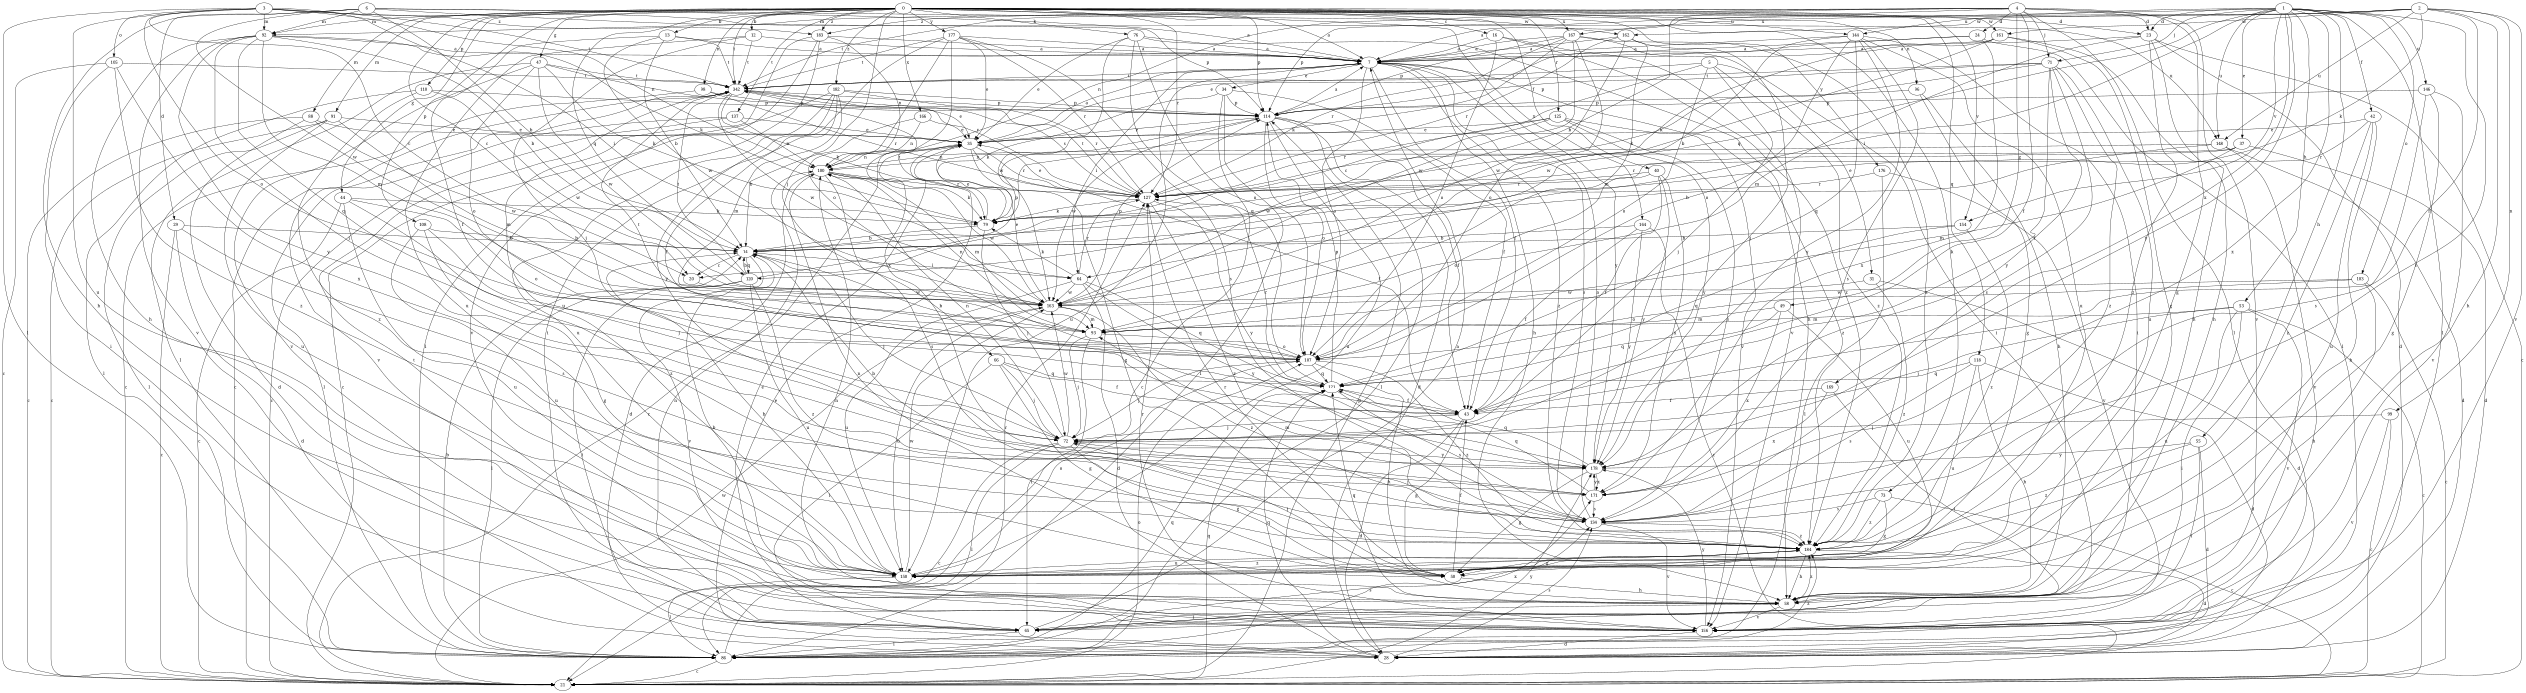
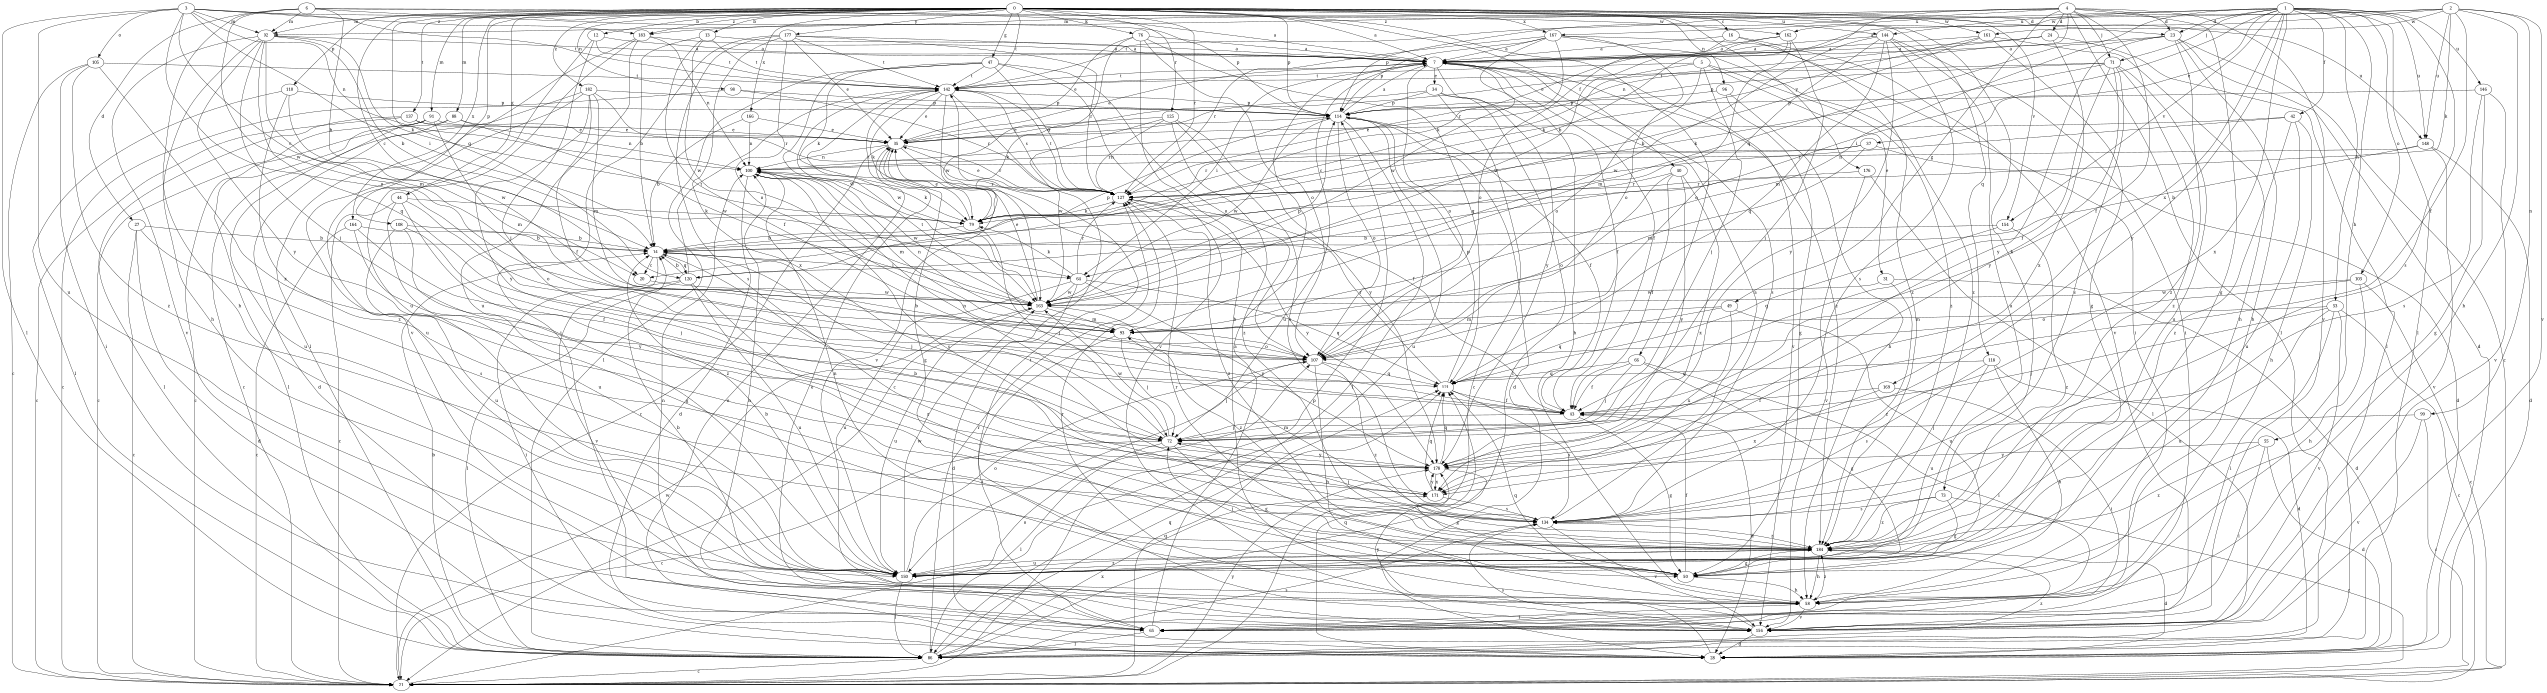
node "342": label "342" -> "142"
node "29": label "29" -> "27"
edge "23" -> "178": added, label "y"
